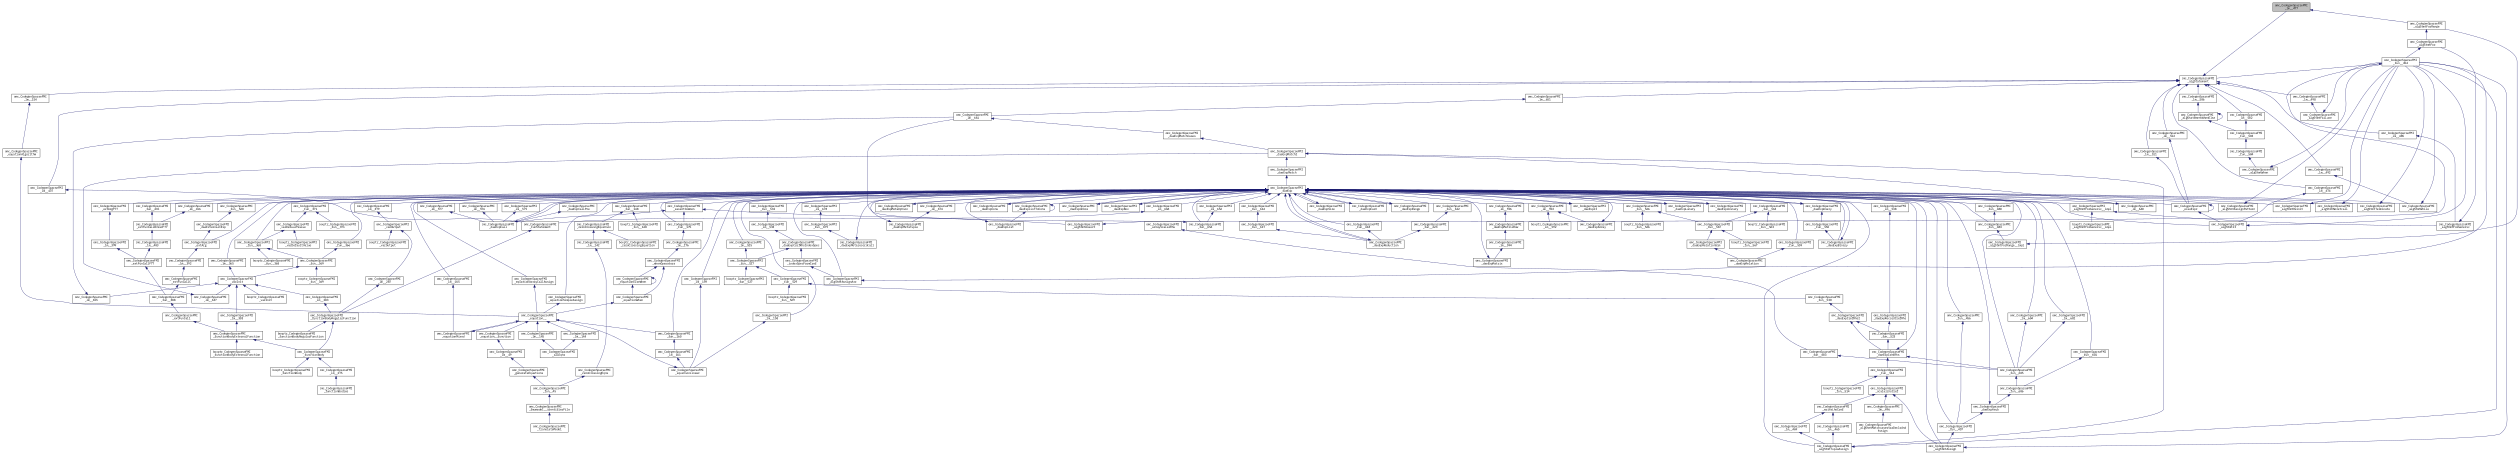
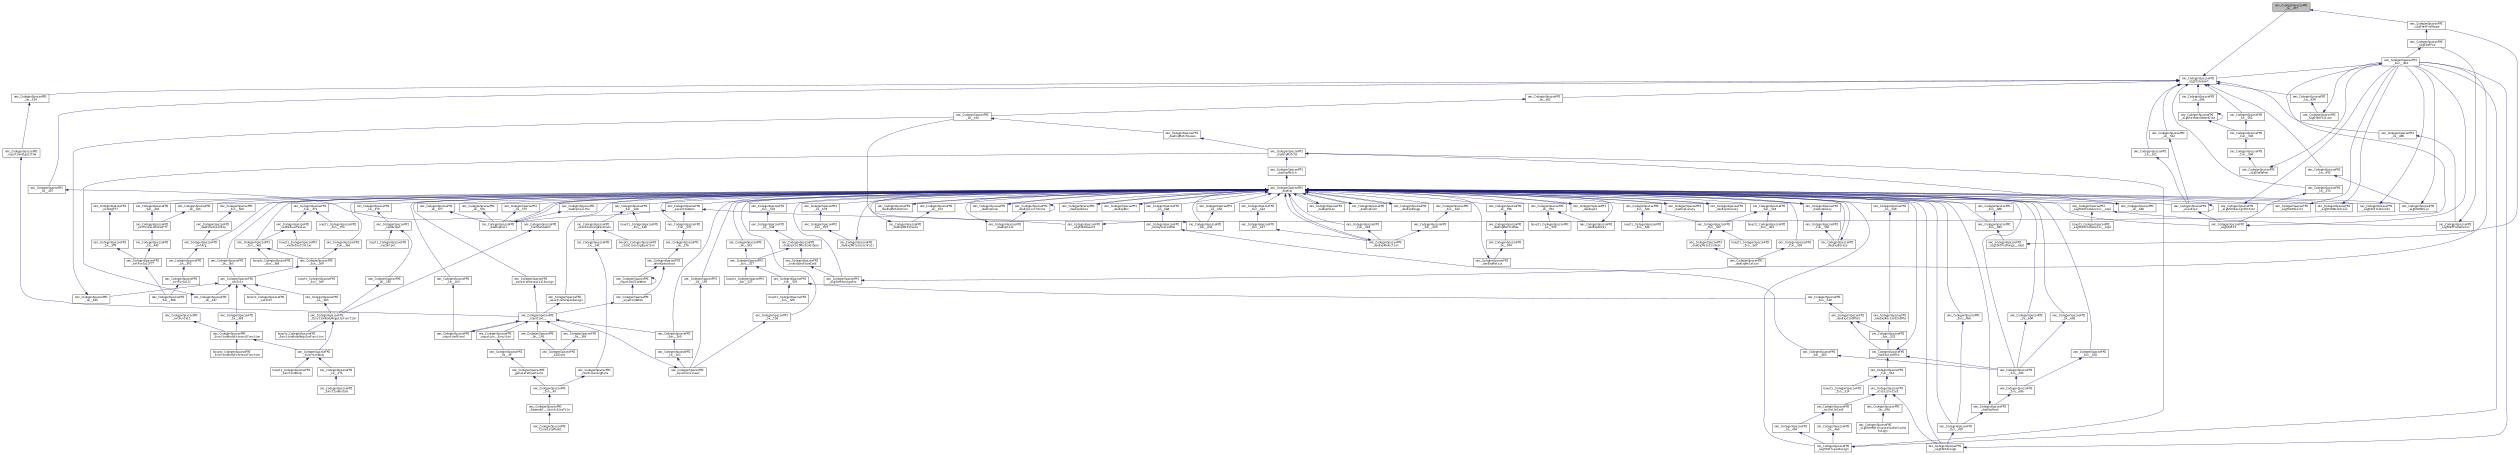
edge "omc_CodegenSparseFMI _funStatement" -> "omc_CodegenSparseFMI _lm__668": now "omc_CodegenSparseFMI _arrayScalarRhs" -> "omc_CodegenSparseFMI _lm__668"
edge "omc_CodegenSparseFMI _extFunCall" -> "omc_CodegenSparseFMI _fun__388": removed
